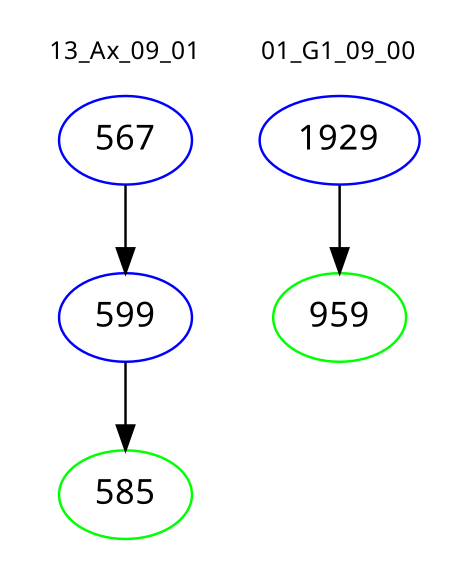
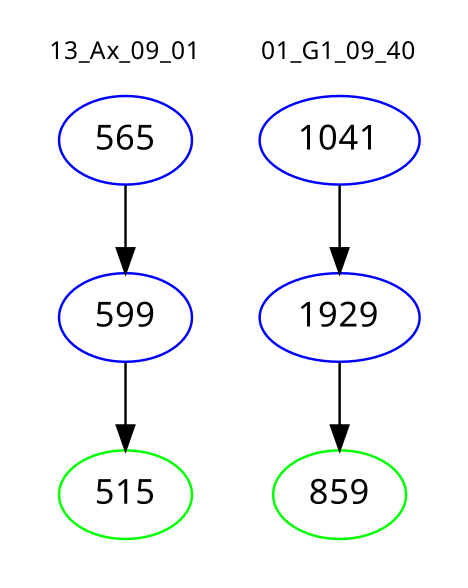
cluster "01_G1_09_00": label "01_G1_09_00" -> "01_G1_09_40"
node "567": label "567" -> "565"
node "1041": added
node "959": label "959" -> "859"
node "585": label "585" -> "515"
